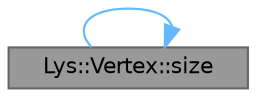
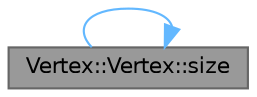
node "Lys::Vertex::size": label "Lys::Vertex::size" -> "Vertex::Vertex::size"
